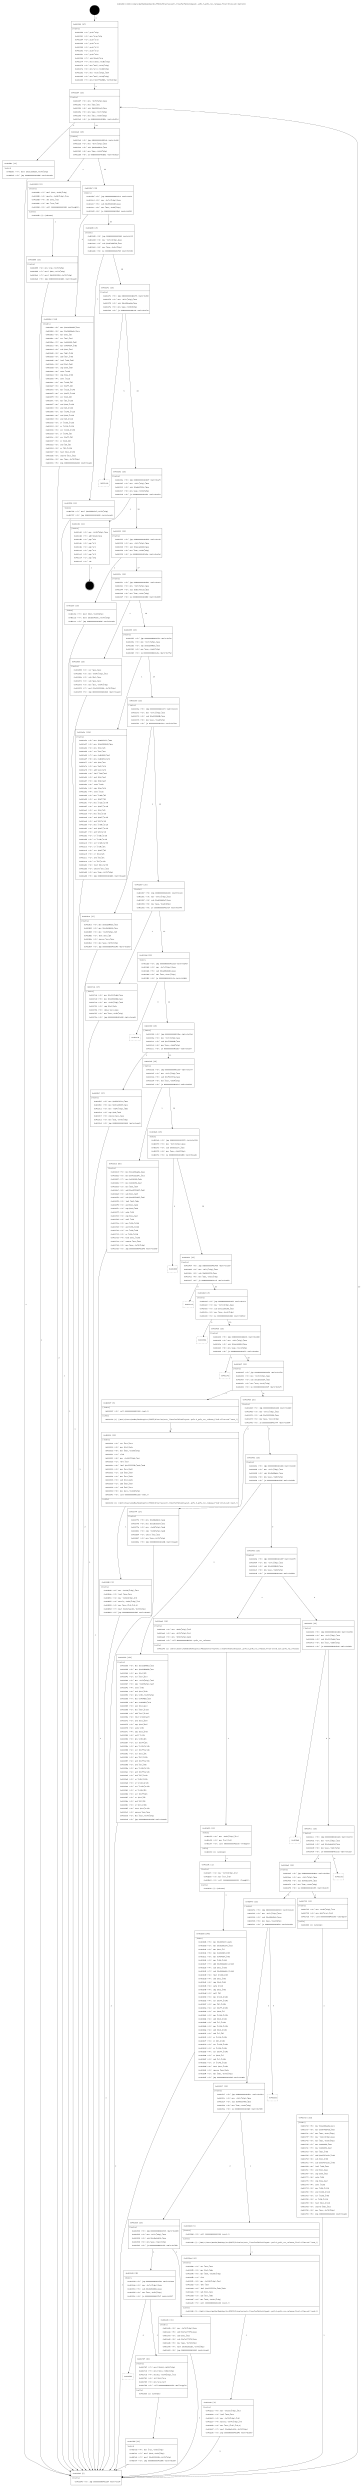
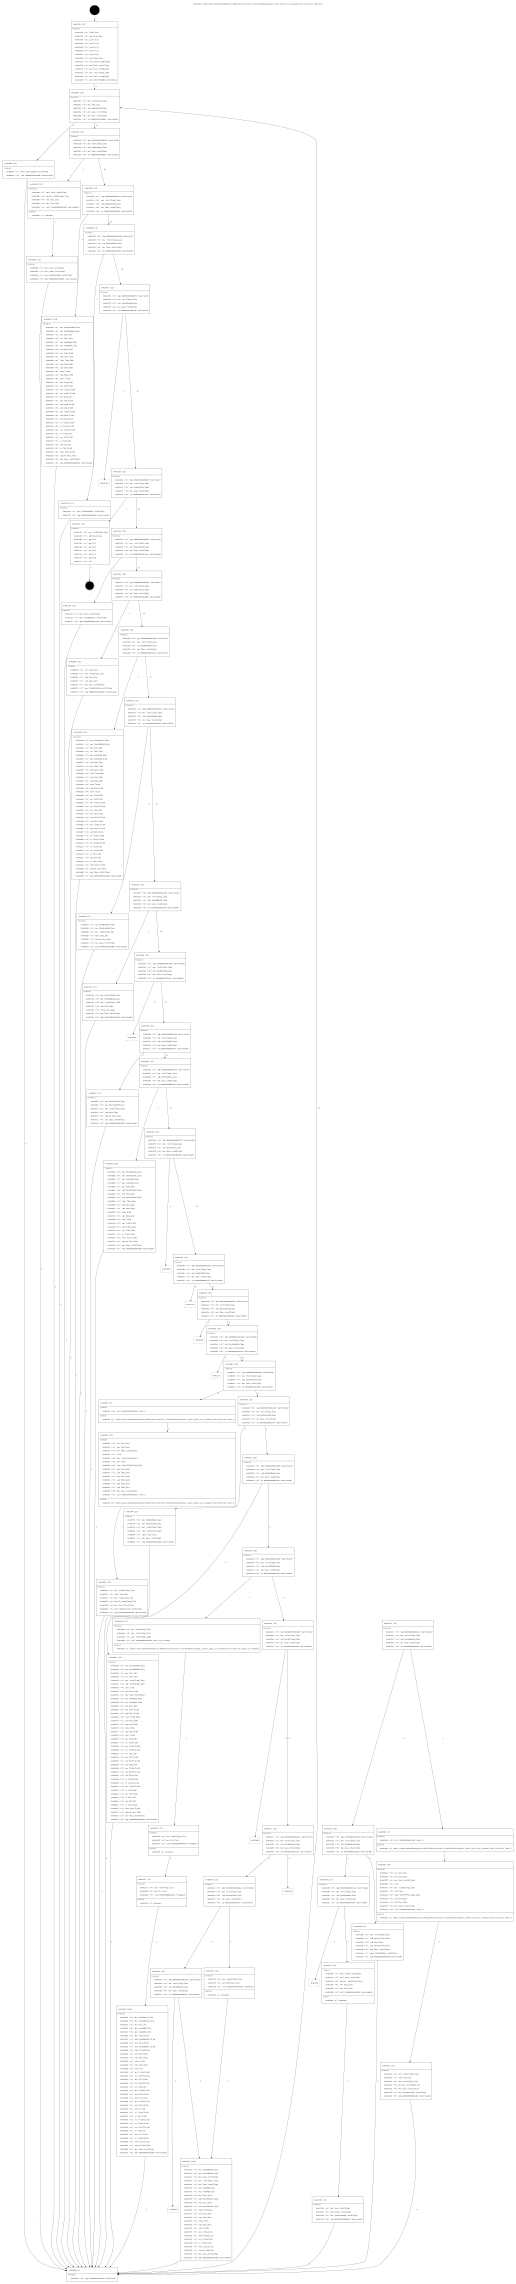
edge "0x4014fe [25]" -> "0x401517 [25]": now "0x4014fe [25]" -> "0x401732 [102]"
